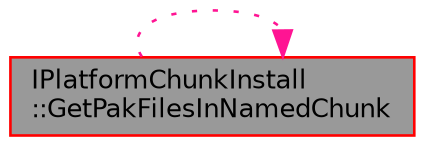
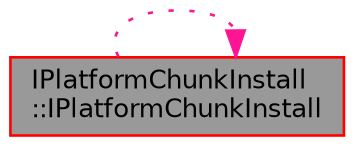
node "IPlatformChunkInstall ::GetPakFilesInNamedChunk": label "IPlatformChunkInstall ::GetPakFilesInNamedChunk" -> "IPlatformChunkInstall ::IPlatformChunkInstall"
